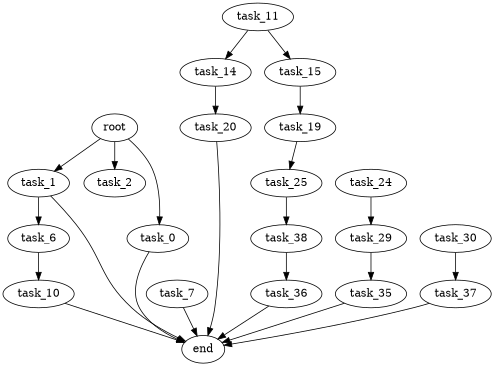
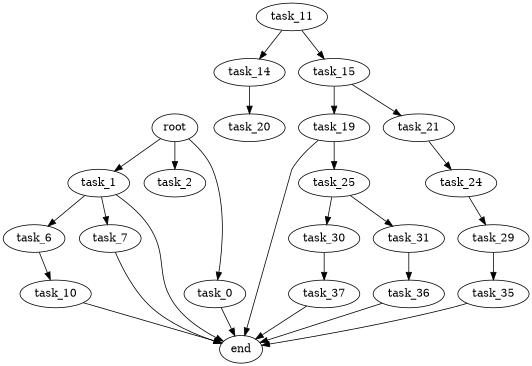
node "task_21": added
edge "task_1" -> "task_7": added
edge "task_25" -> "task_30": added
edge "task_20" -> "end": now "task_19" -> "end"
node "task_38": label "task_38" -> "task_31"
